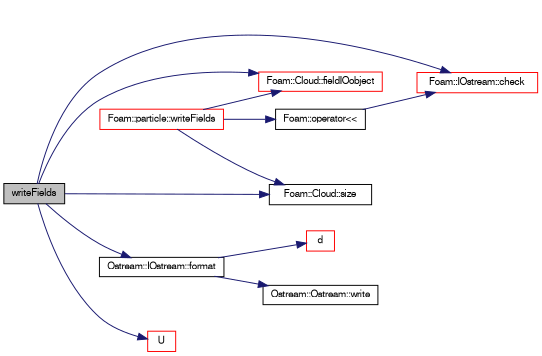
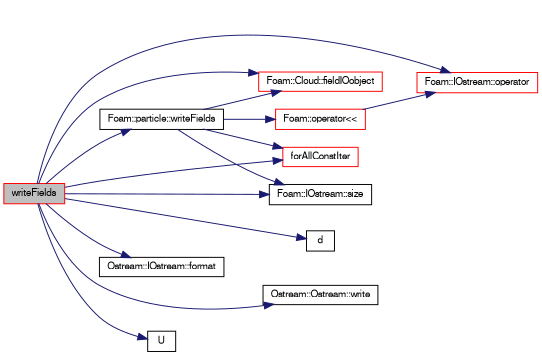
node "Foam::IOstream::check": label "Foam::IOstream::check" -> "Foam::IOstream::operator"
node "Foam::particle::writeFields": color red -> black
node "Foam::operator<<": color black -> red
edge "writeFields" -> "Foam::particle::writeFields": added
node "forAllConstIter": added
node "writeFields": color black -> red
node "Foam::Cloud::size": label "Foam::Cloud::size" -> "Foam::IOstream::size"
node "d": color red -> black
edge "Ostream::IOstream::format" -> "d": now "writeFields" -> "d"
edge "Ostream::IOstream::format" -> "Ostream::Ostream::write": now "writeFields" -> "Ostream::Ostream::write"
node "U": color red -> black
